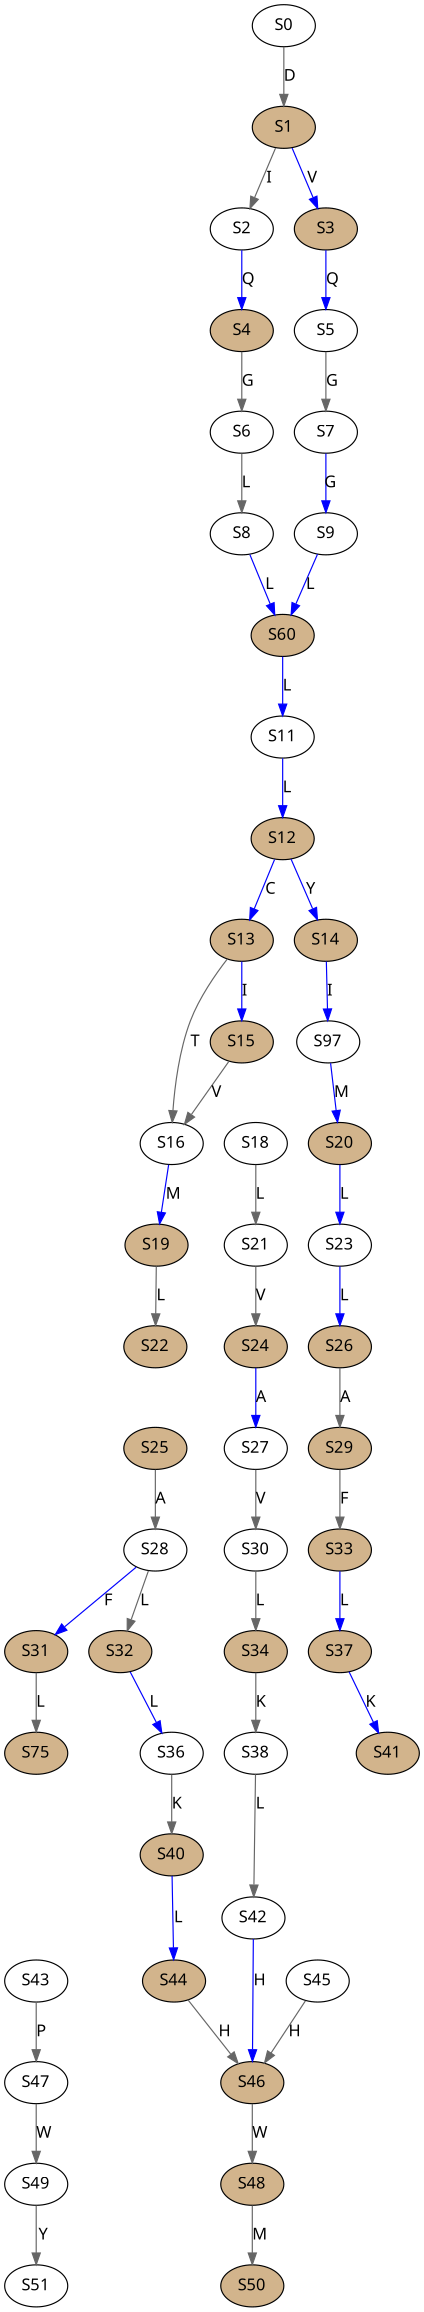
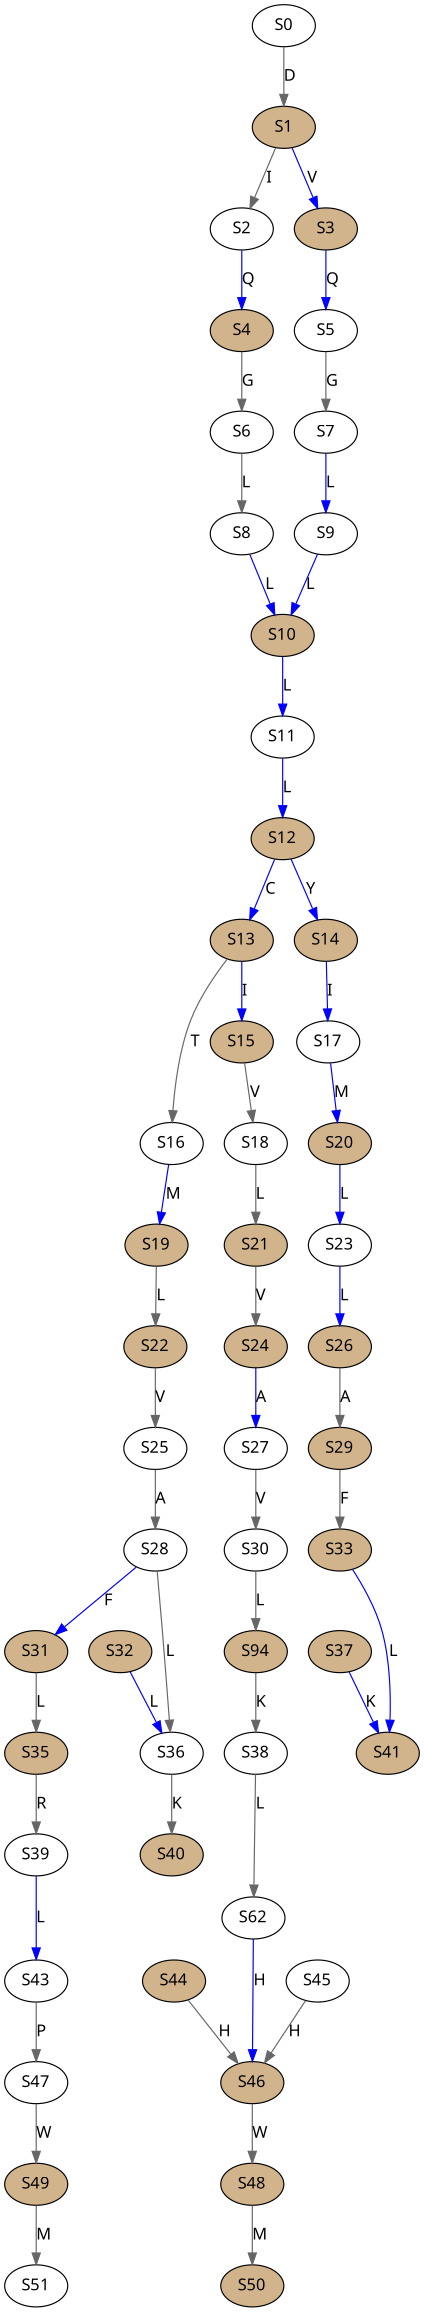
edge "S7" -> "S9": label "G" -> "L"
node "S60": label "S60" -> "S10"
node "S97": label "S97" -> "S17"
edge "S15" -> "S16": now "S15" -> "S18"
node "S21": fillcolor white -> tan
edge "S22" -> "S25": added, label "V"
node "S25": fillcolor tan -> white
edge "S28" -> "S32": now "S28" -> "S36"
edge "S33" -> "S37": now "S33" -> "S41"
node "S34": label "S34" -> "S94"
node "S75": label "S75" -> "S35"
node "S39": added
edge "S40" -> "S44": removed, label "L"
node "S42": label "S42" -> "S62"
node "S49": fillcolor white -> tan
edge "S49" -> "S51": label "Y" -> "M"
